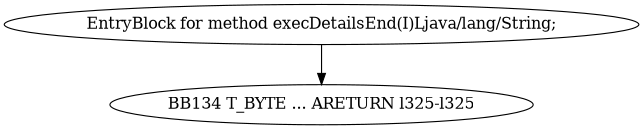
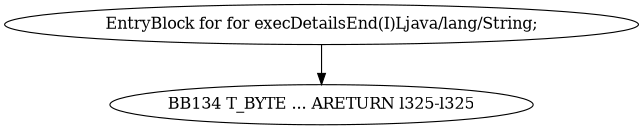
node "EntryBlock for method execDetailsEnd(I)Ljava/lang/String;": label "EntryBlock for method execDetailsEnd(I)Ljava/lang/String;" -> "EntryBlock for for execDetailsEnd(I)Ljava/lang/String;"
